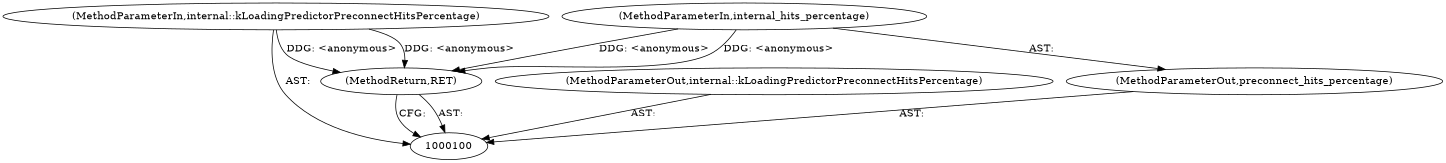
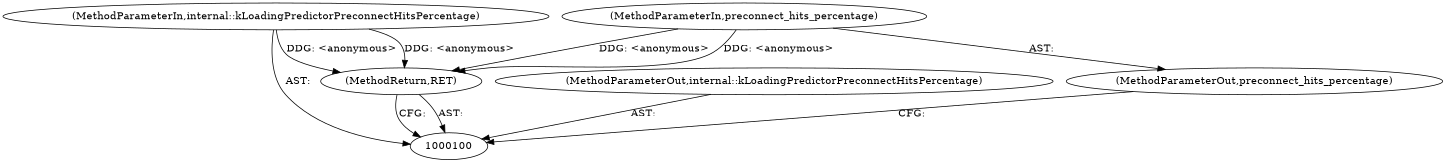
node "(MethodParameterIn,internal_hits_percentage)": label "(MethodParameterIn,internal_hits_percentage)" -> "(MethodParameterIn,preconnect_hits_percentage)"
edge "(MethodParameterOut,preconnect_hits_percentage)" -> "1000100": label "AST: " -> "CFG: "
